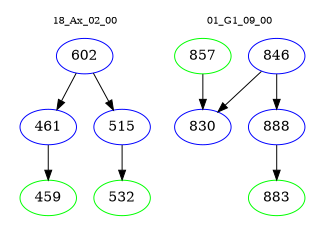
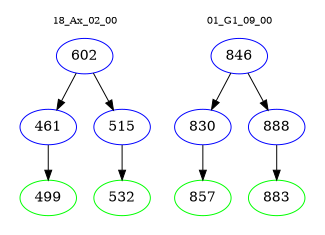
edge "857" -> "830": reversed
node "459": label "459" -> "499"
